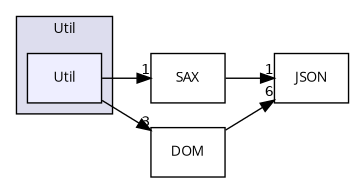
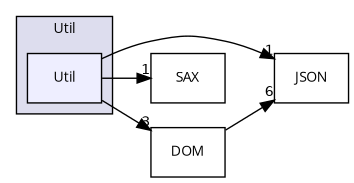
edge "SAX" -> "JSON": now "Util" -> "JSON"
